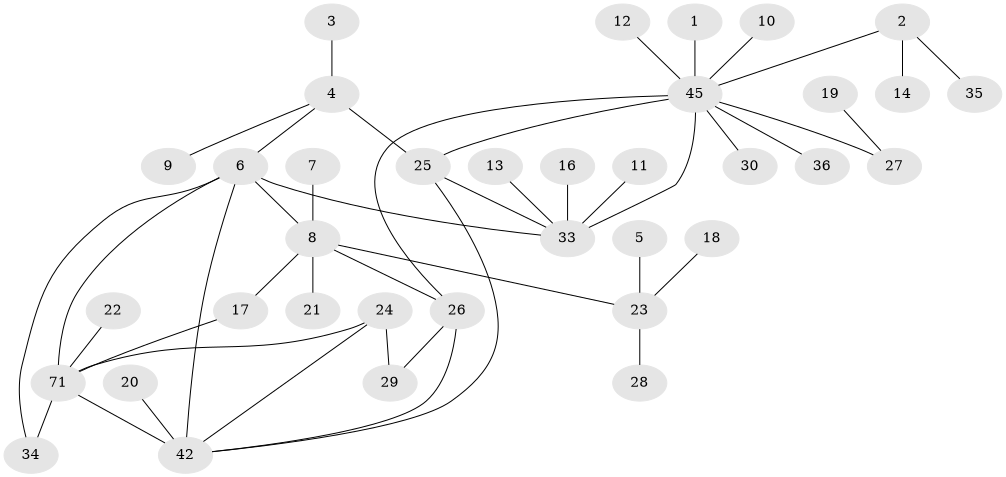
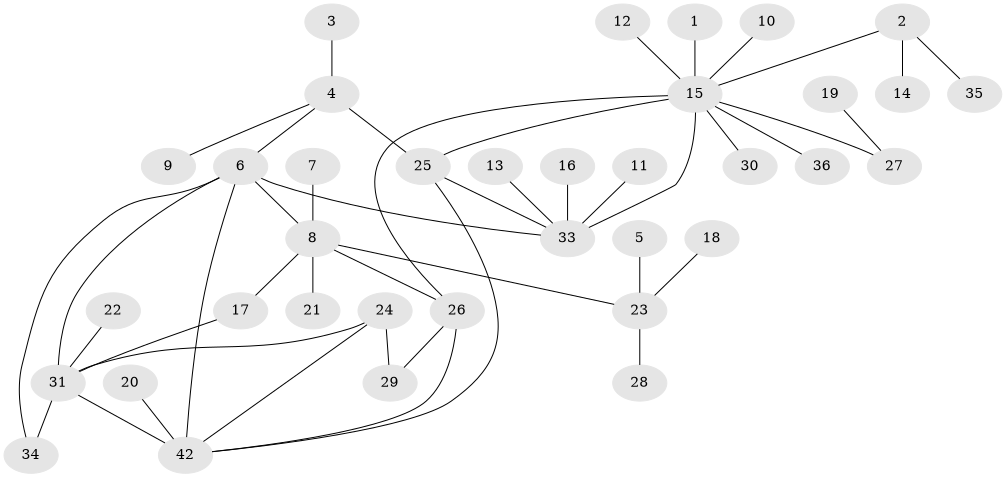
node "45": label "45" -> "15"
node "71": label "71" -> "31"
